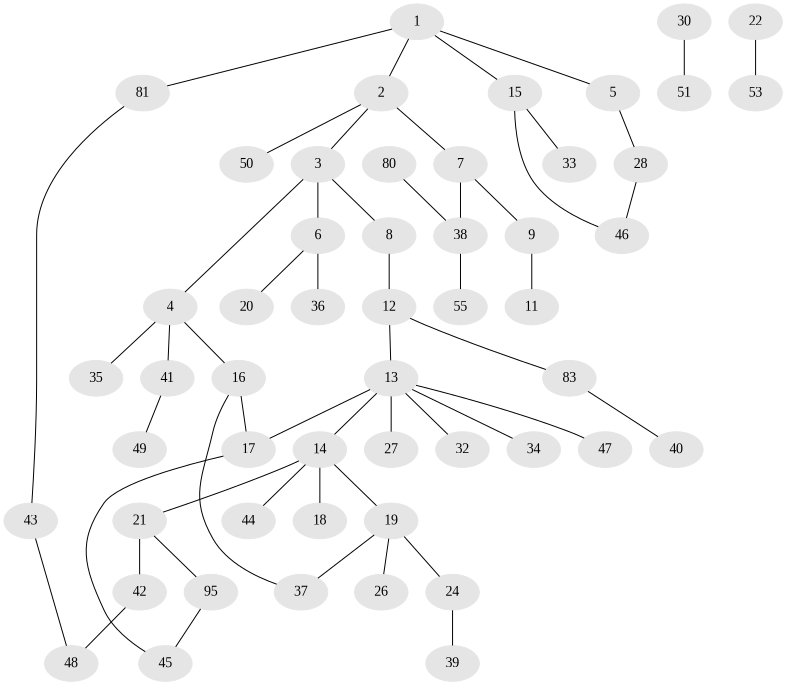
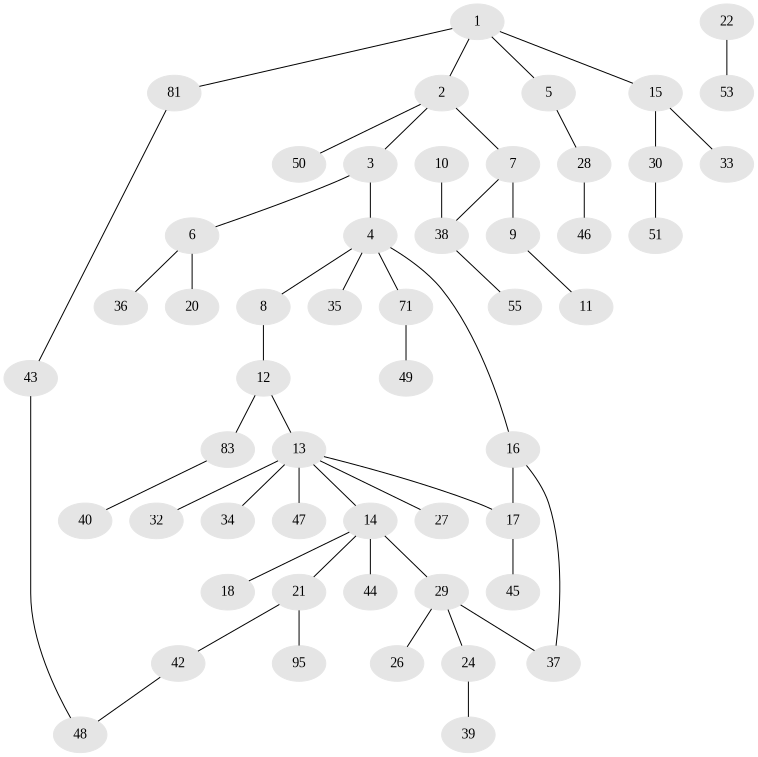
node "80": label "80" -> "10"
edge "15" -- "46": now "15" -- "30"
edge "3" -- "8": now "4" -- "8"
node "41": label "41" -> "71"
node "19": label "19" -> "29"
edge "95" -- "45": removed
